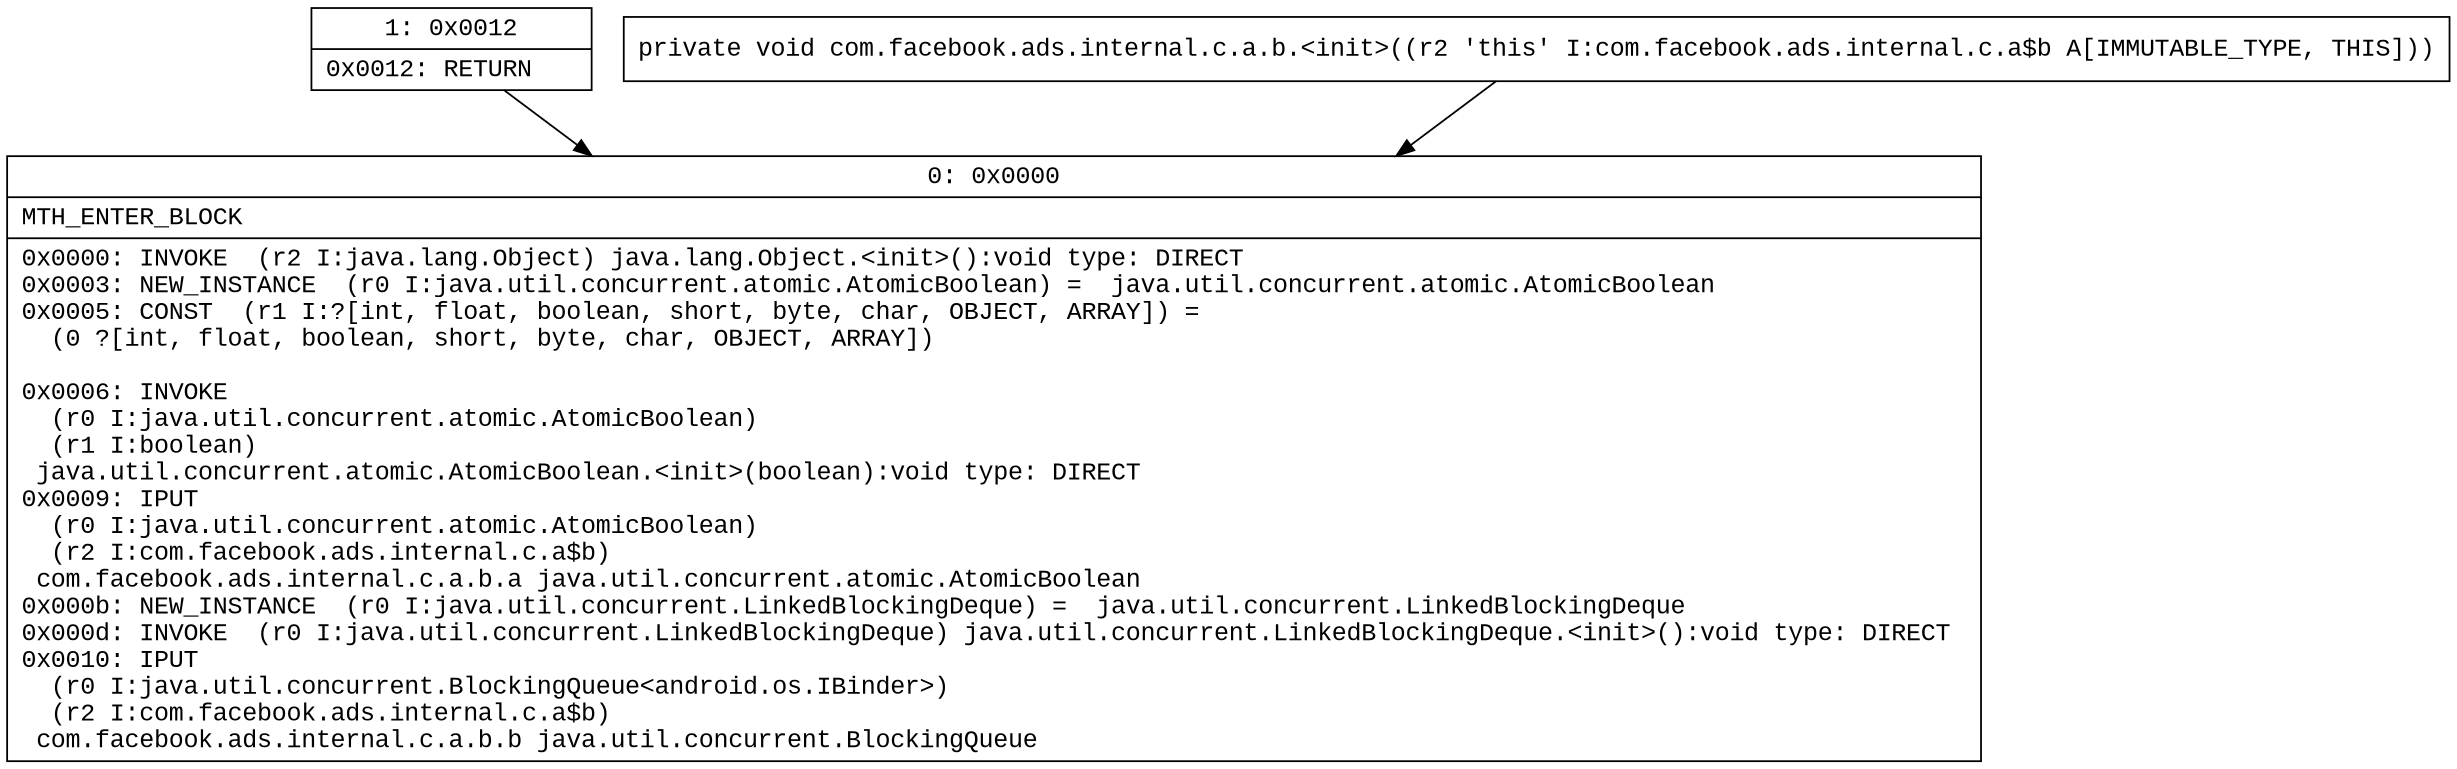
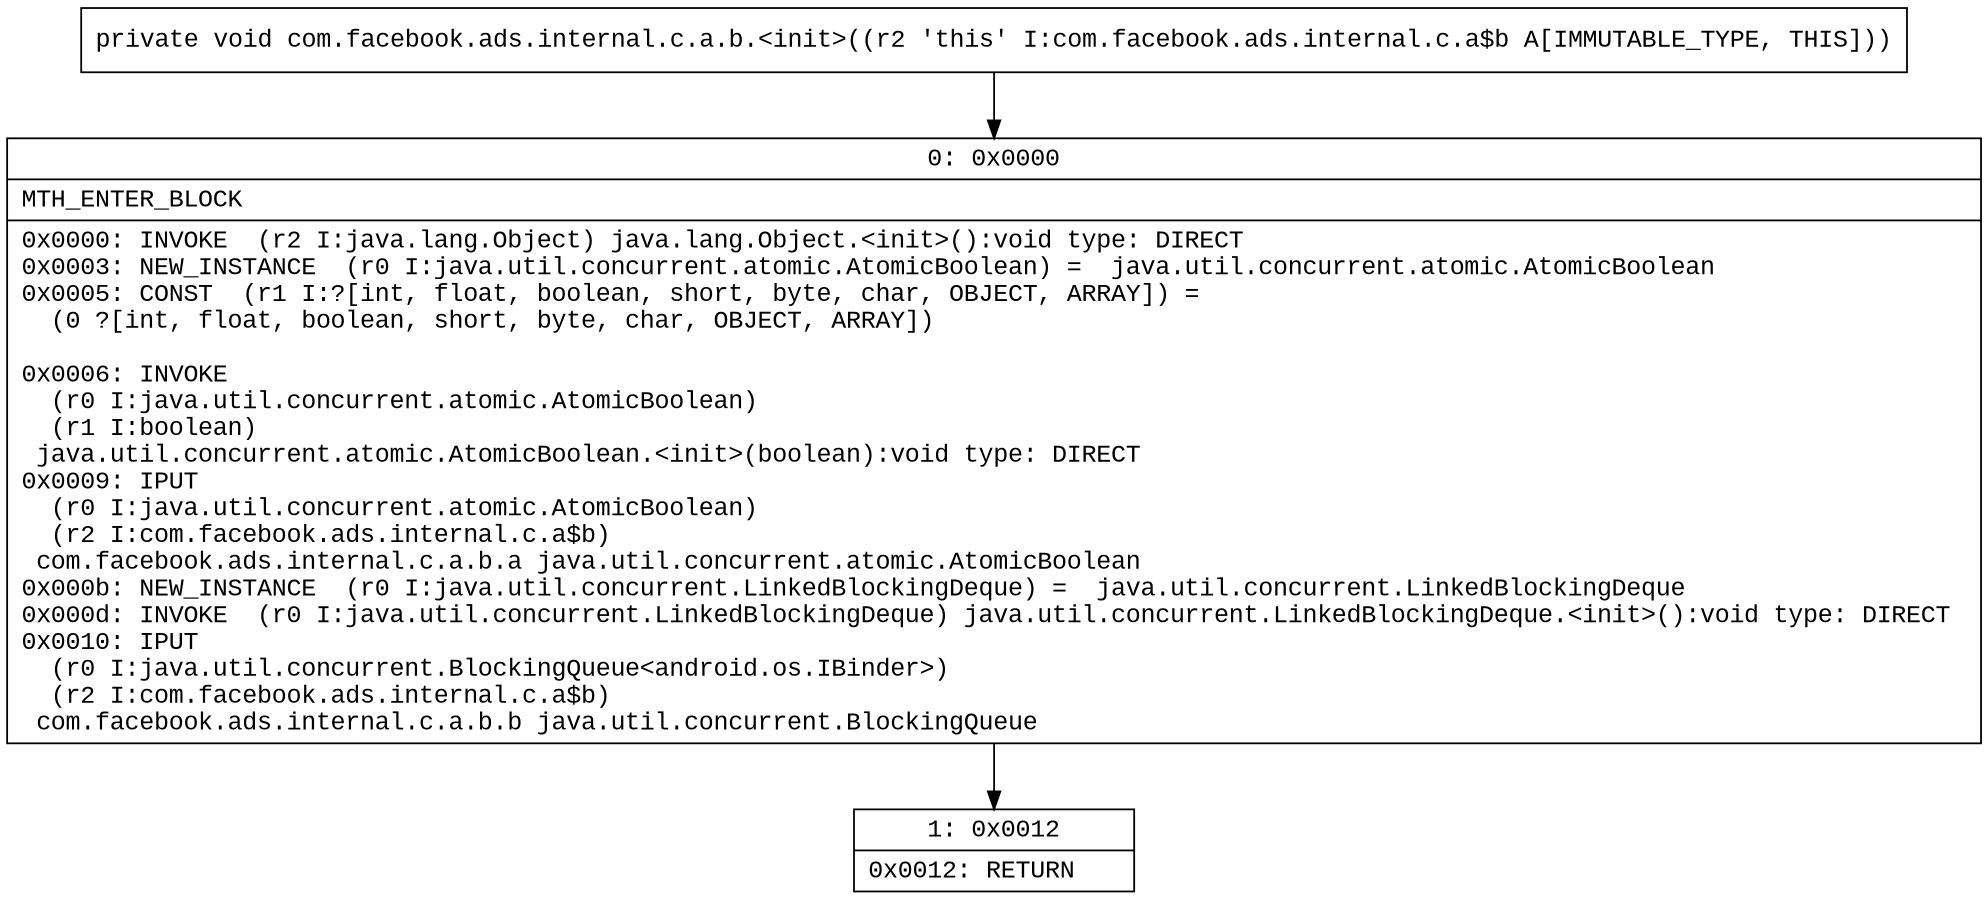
edge "1: 0x0012" -> "0: 0x0000": reversed
